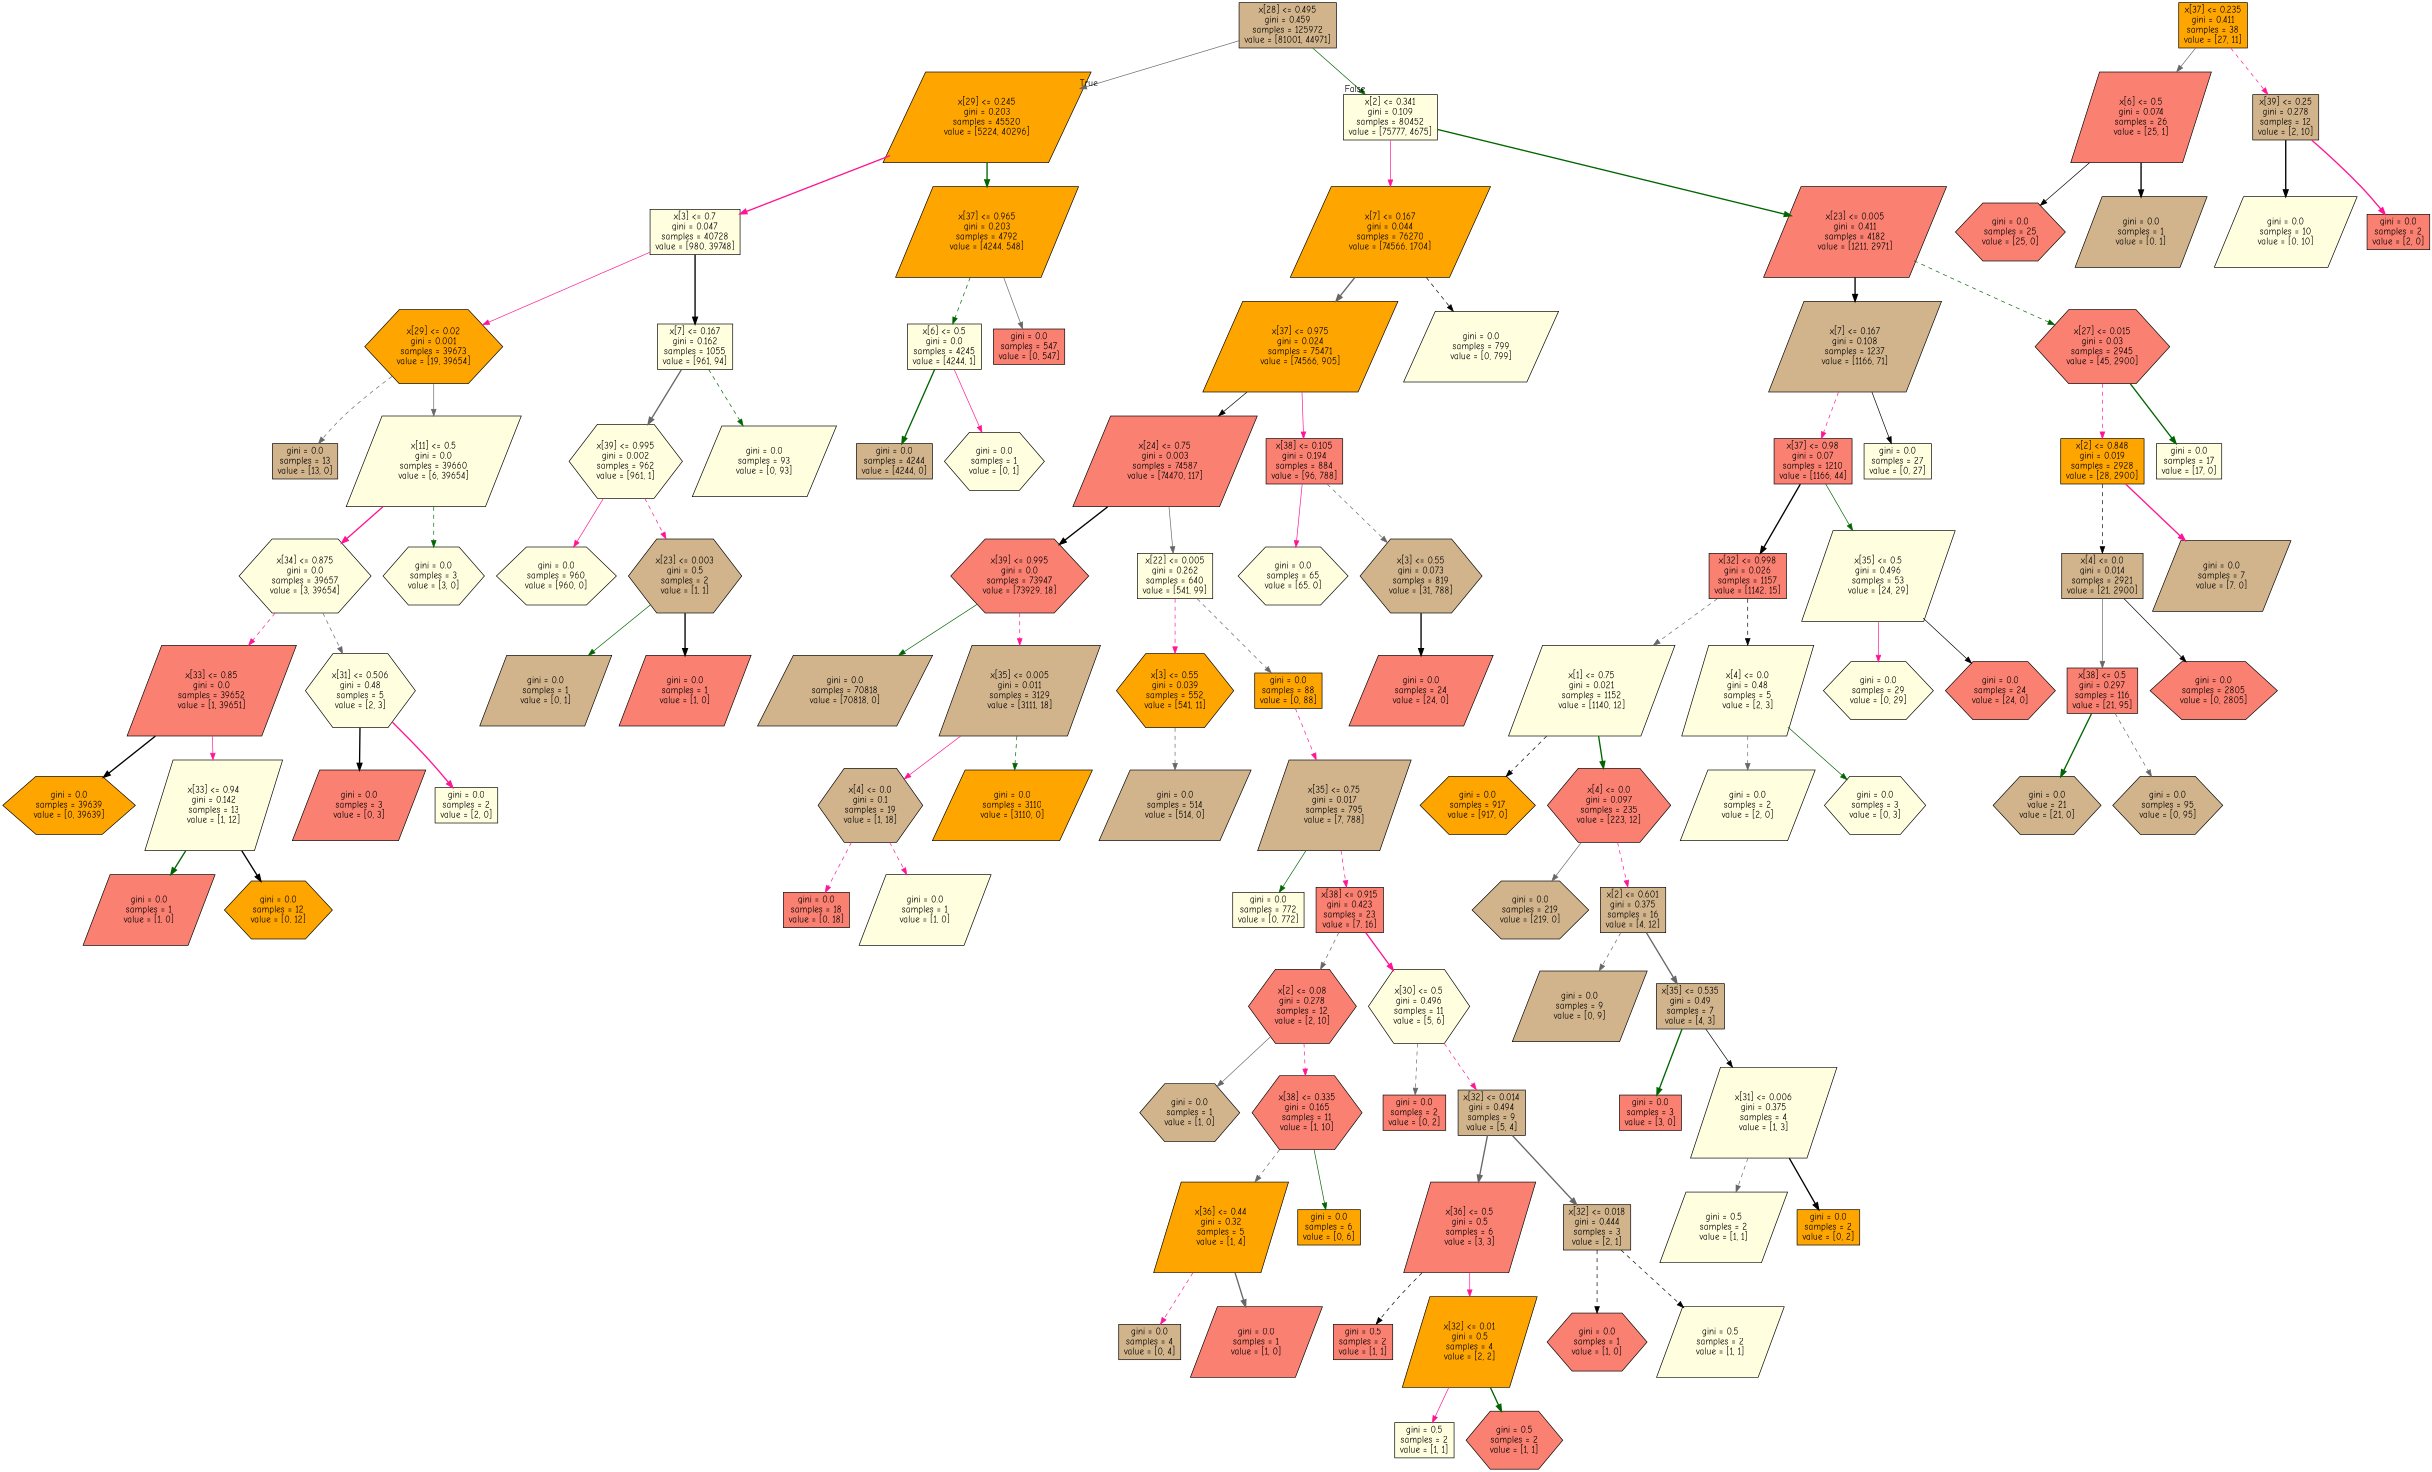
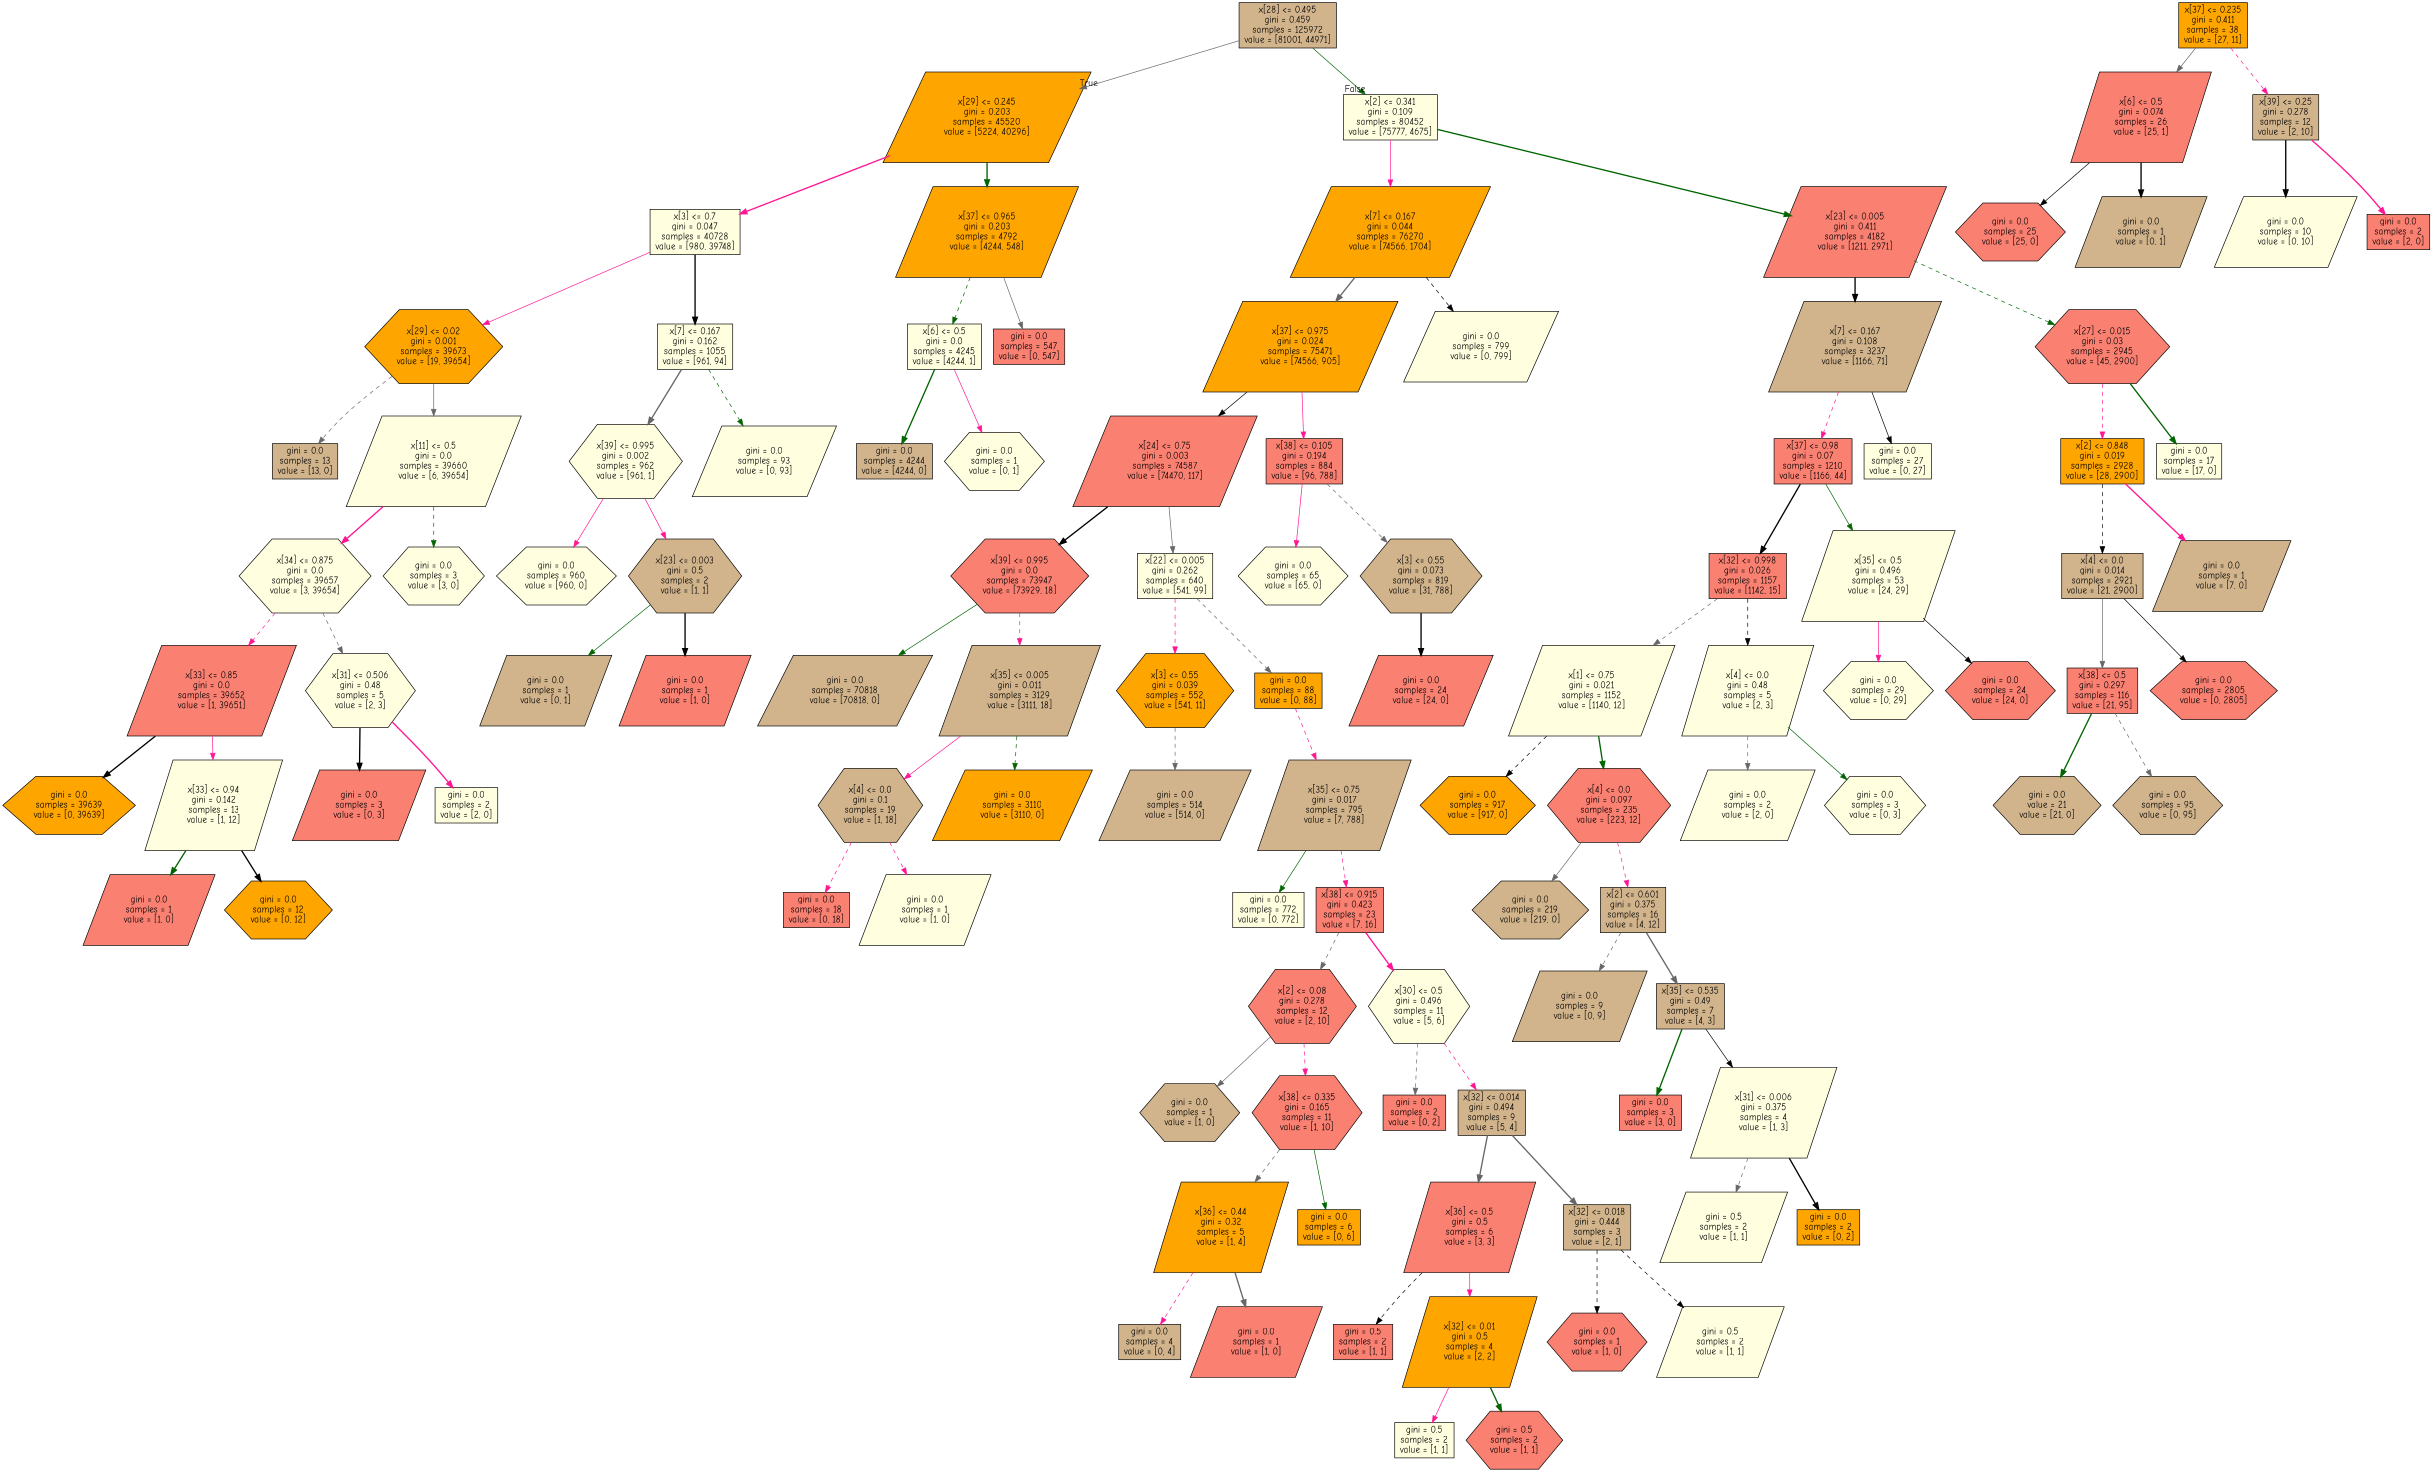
node "x[7] <= 0.167 gini = 0.108 samples = 1237 value = [1166, 71]": label "x[7] <= 0.167 gini = 0.108 samples = 1237 value = [1166, 71]" -> "x[7] <= 0.167 gini = 0.108 samples = 3237 value = [1166, 71]"
edge "x[39] <= 0.995 gini = 0.002 samples = 962 value = [961, 1]" -> "x[23] <= 0.003 gini = 0.5 samples = 2 value = [1, 1]": style dashed -> solid
node "gini = 0.0 samples = 7 value = [7, 0]": label "gini = 0.0 samples = 7 value = [7, 0]" -> "gini = 0.0 samples = 1 value = [7, 0]"
